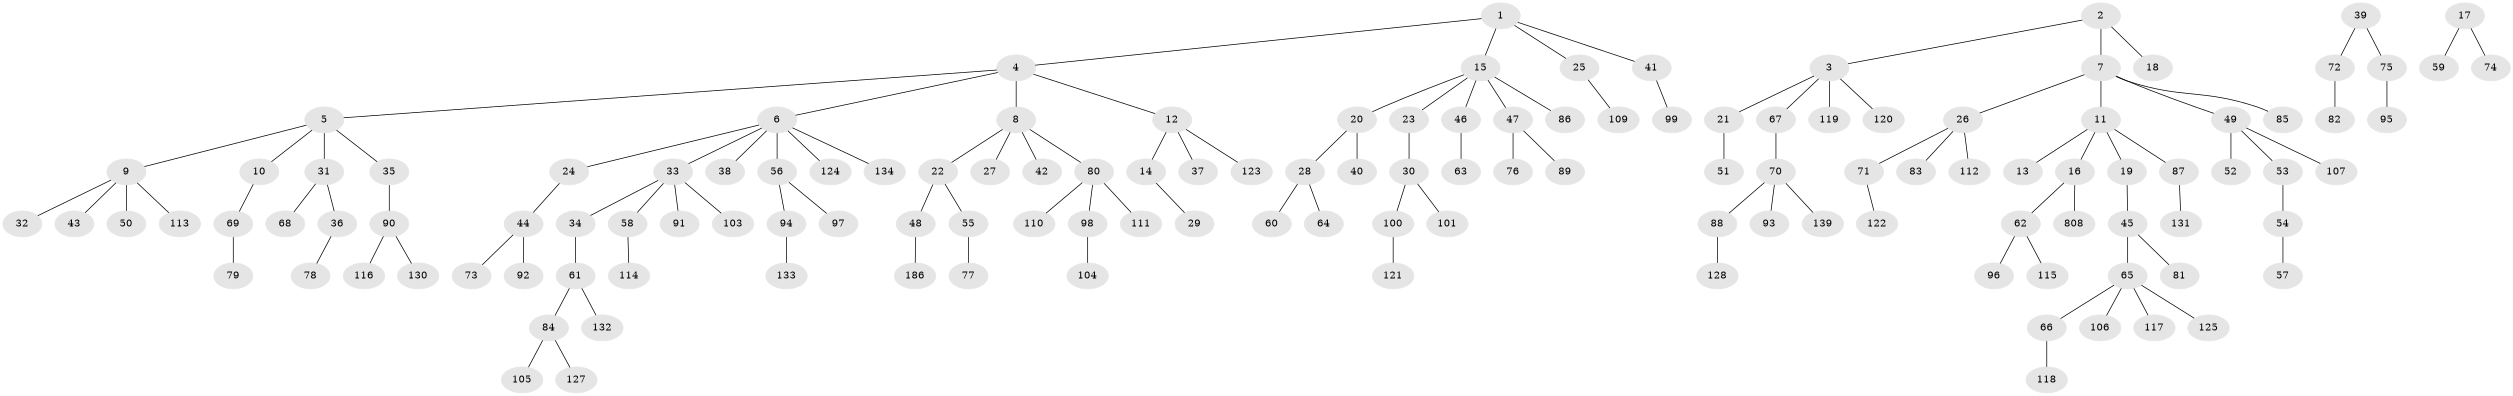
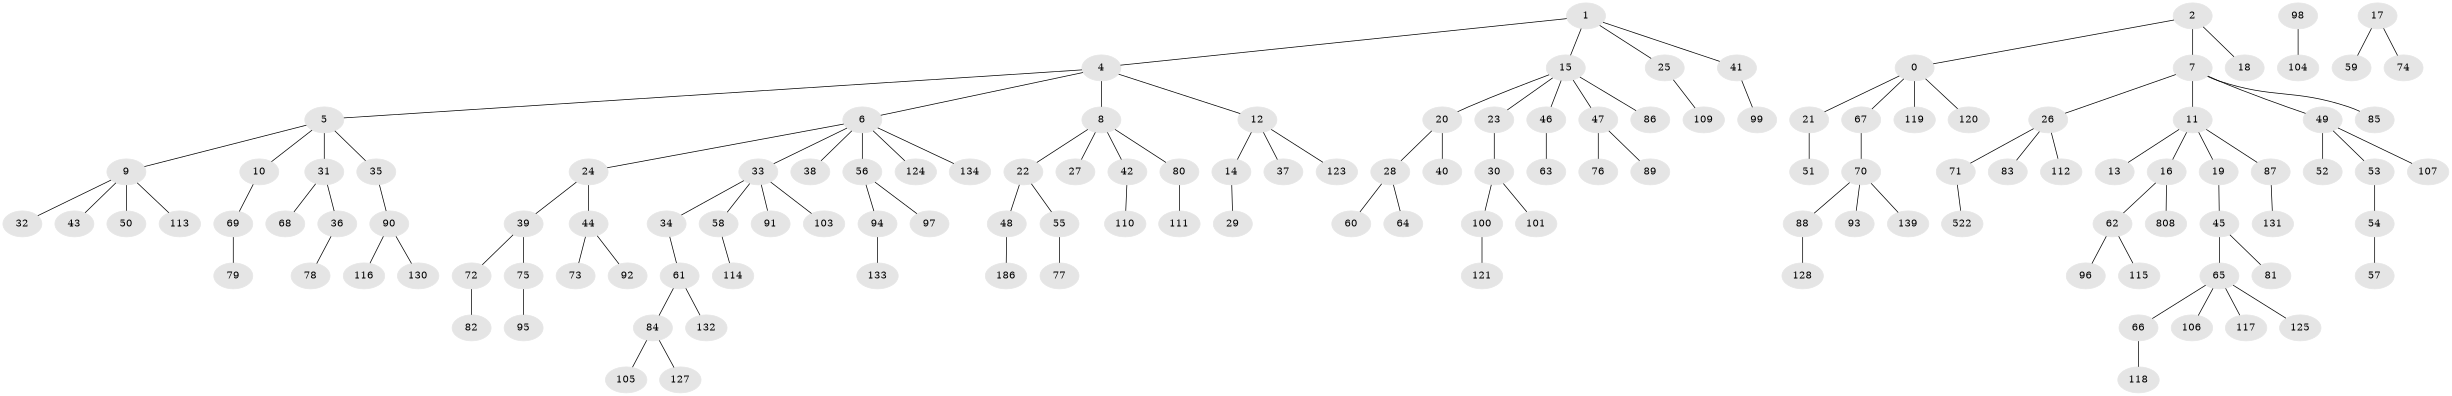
node "3": label "3" -> "0"
edge "24" -- "39": added
edge "80" -- "110": now "42" -- "110"
edge "80" -- "98": removed
node "122": label "122" -> "522"
